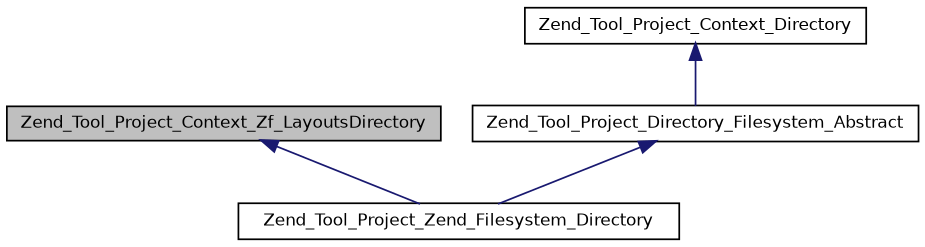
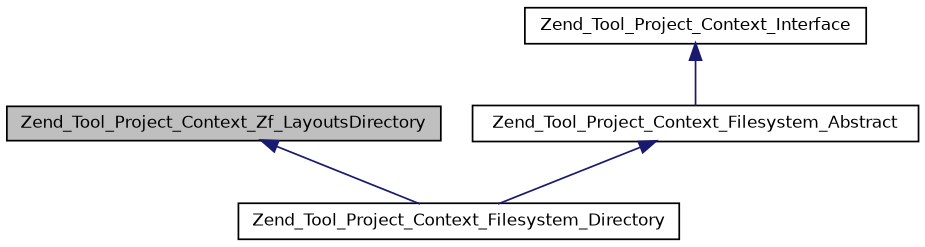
node "Zend_Tool_Project_Context_Directory": label "Zend_Tool_Project_Context_Directory" -> "Zend_Tool_Project_Context_Interface"
node "Zend_Tool_Project_Directory_Filesystem_Abstract": label "Zend_Tool_Project_Directory_Filesystem_Abstract" -> "Zend_Tool_Project_Context_Filesystem_Abstract"
node "Zend_Tool_Project_Zend_Filesystem_Directory": label "Zend_Tool_Project_Zend_Filesystem_Directory" -> "Zend_Tool_Project_Context_Filesystem_Directory"
